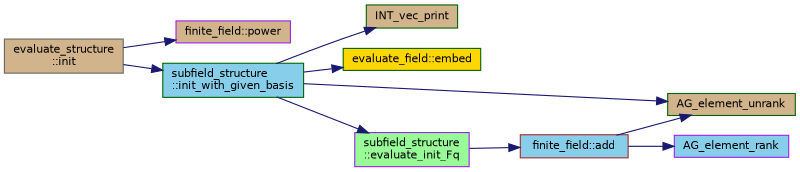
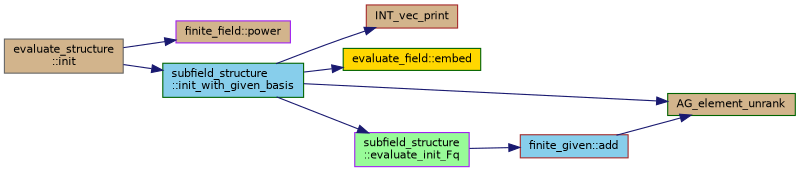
node "INT_vec_print": color darkgreen -> brown
node "finite_field::add": label "finite_field::add" -> "finite_given::add"
node "AG_element_rank": removed
